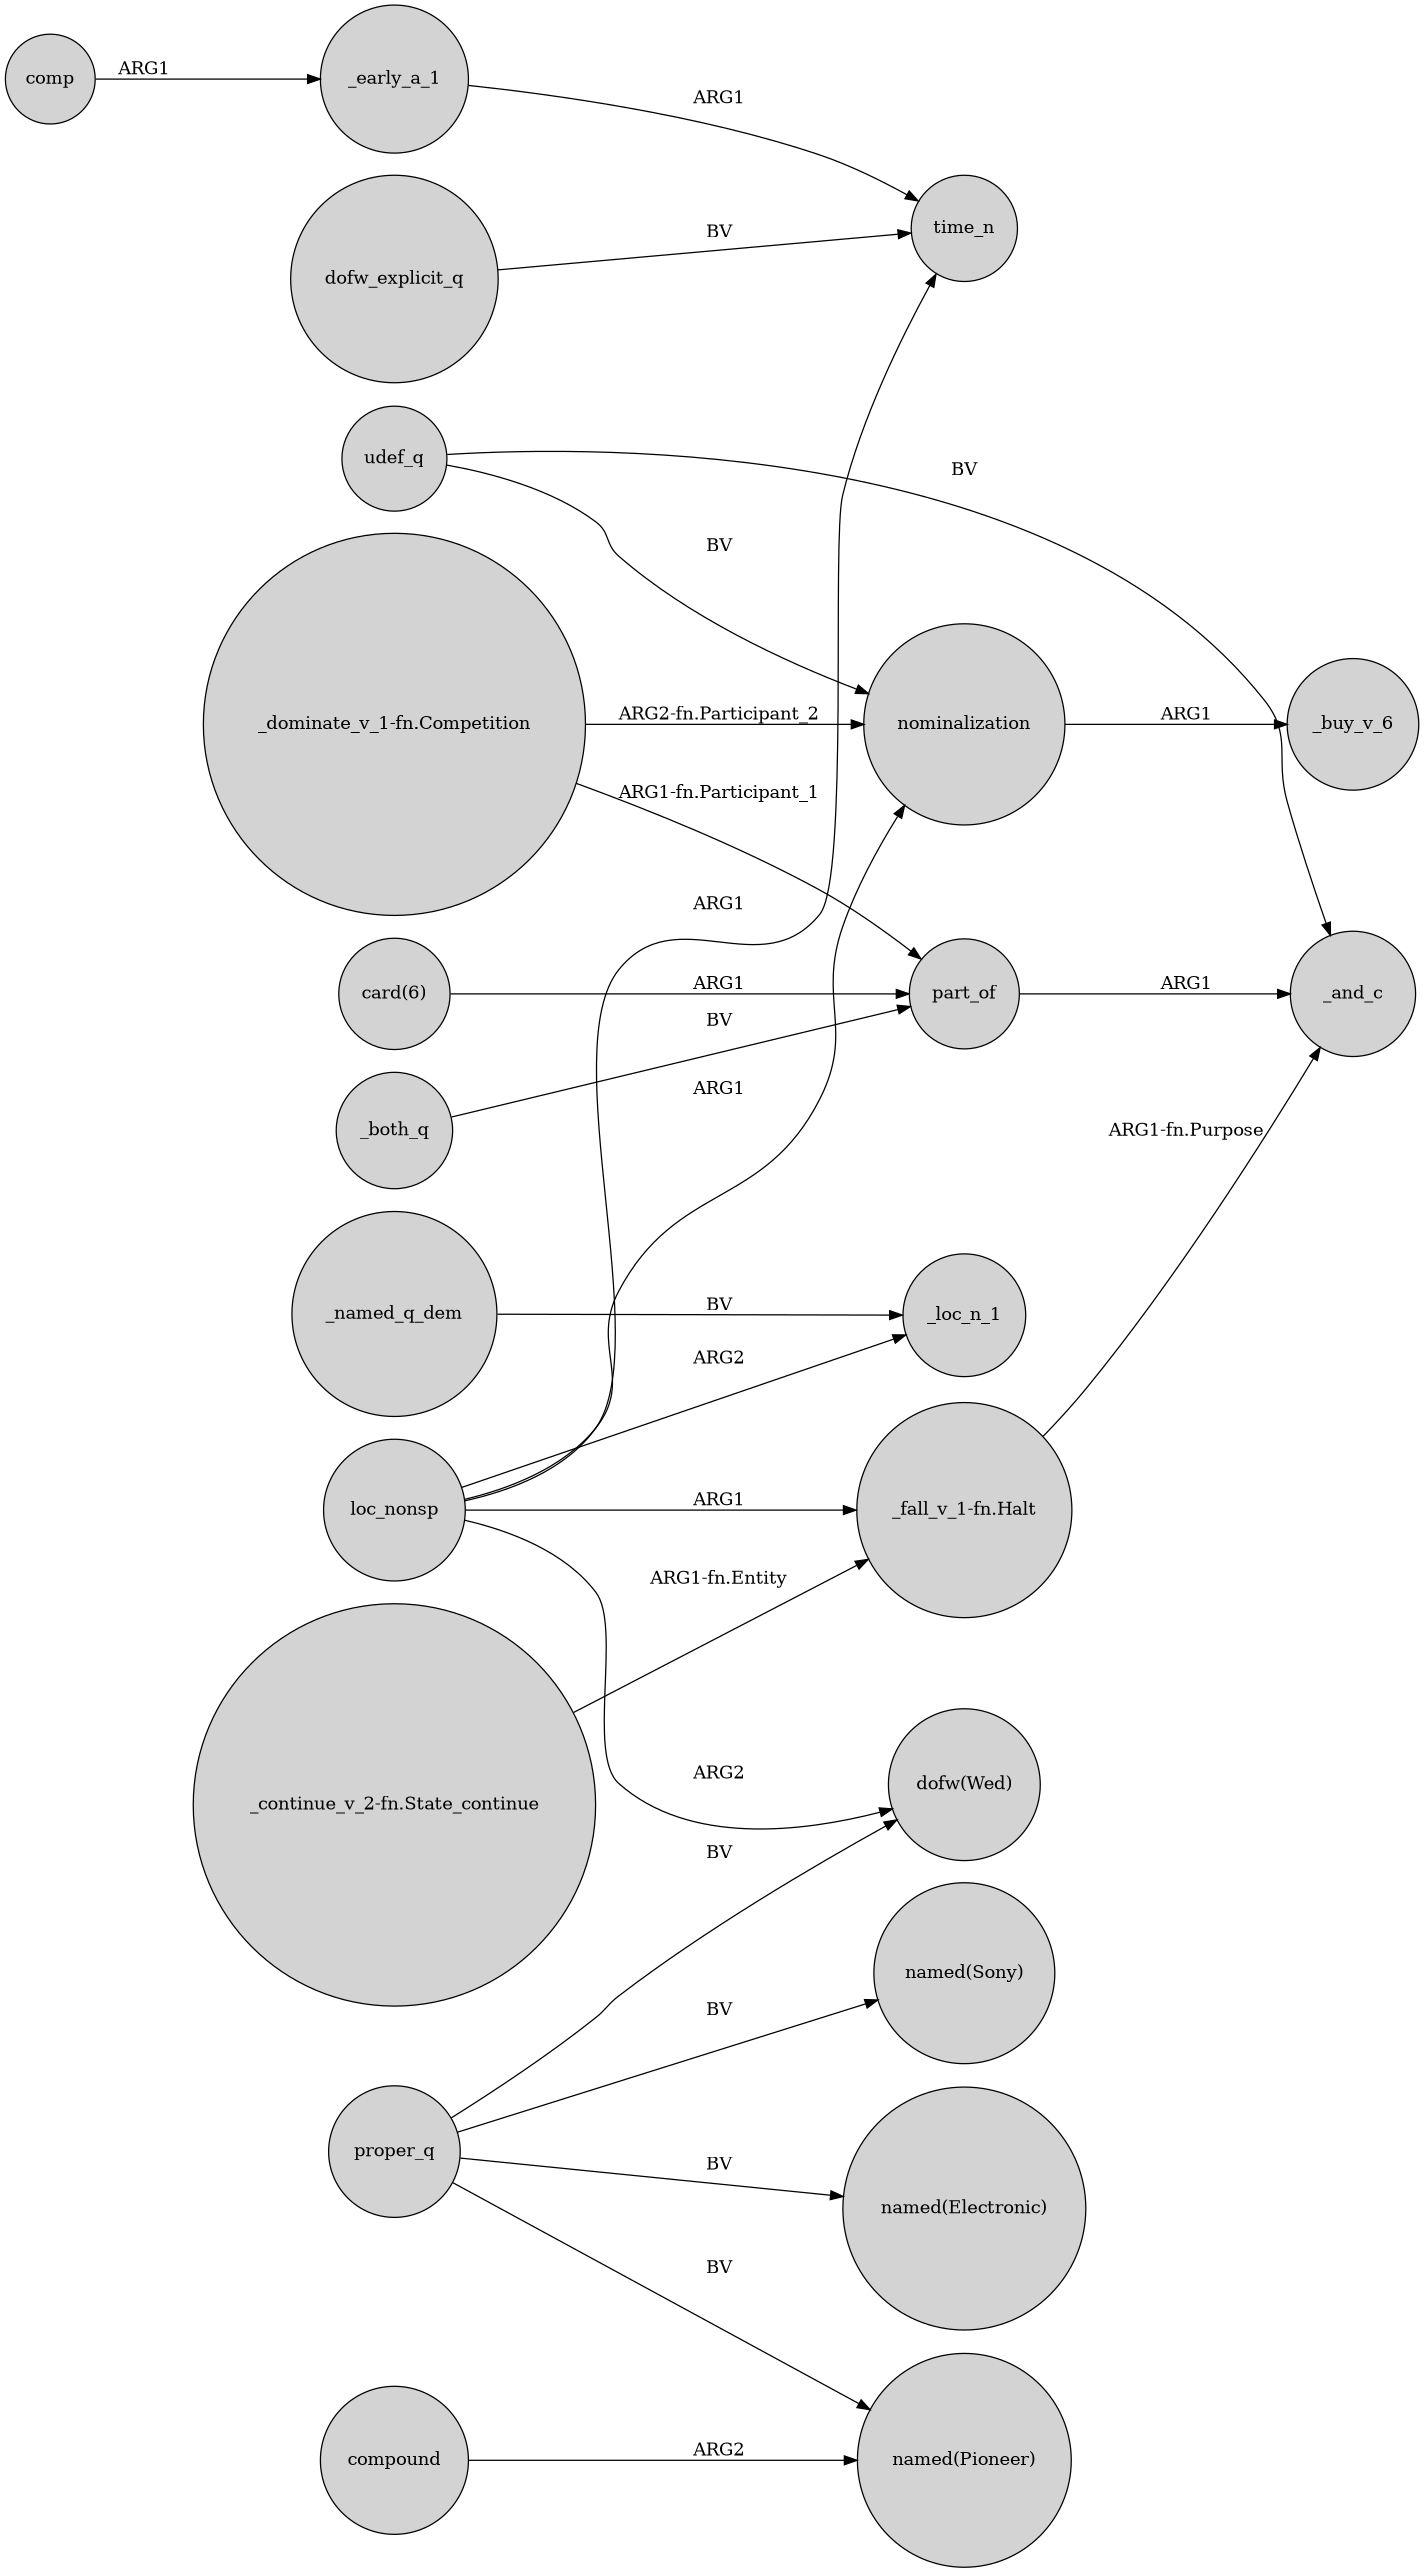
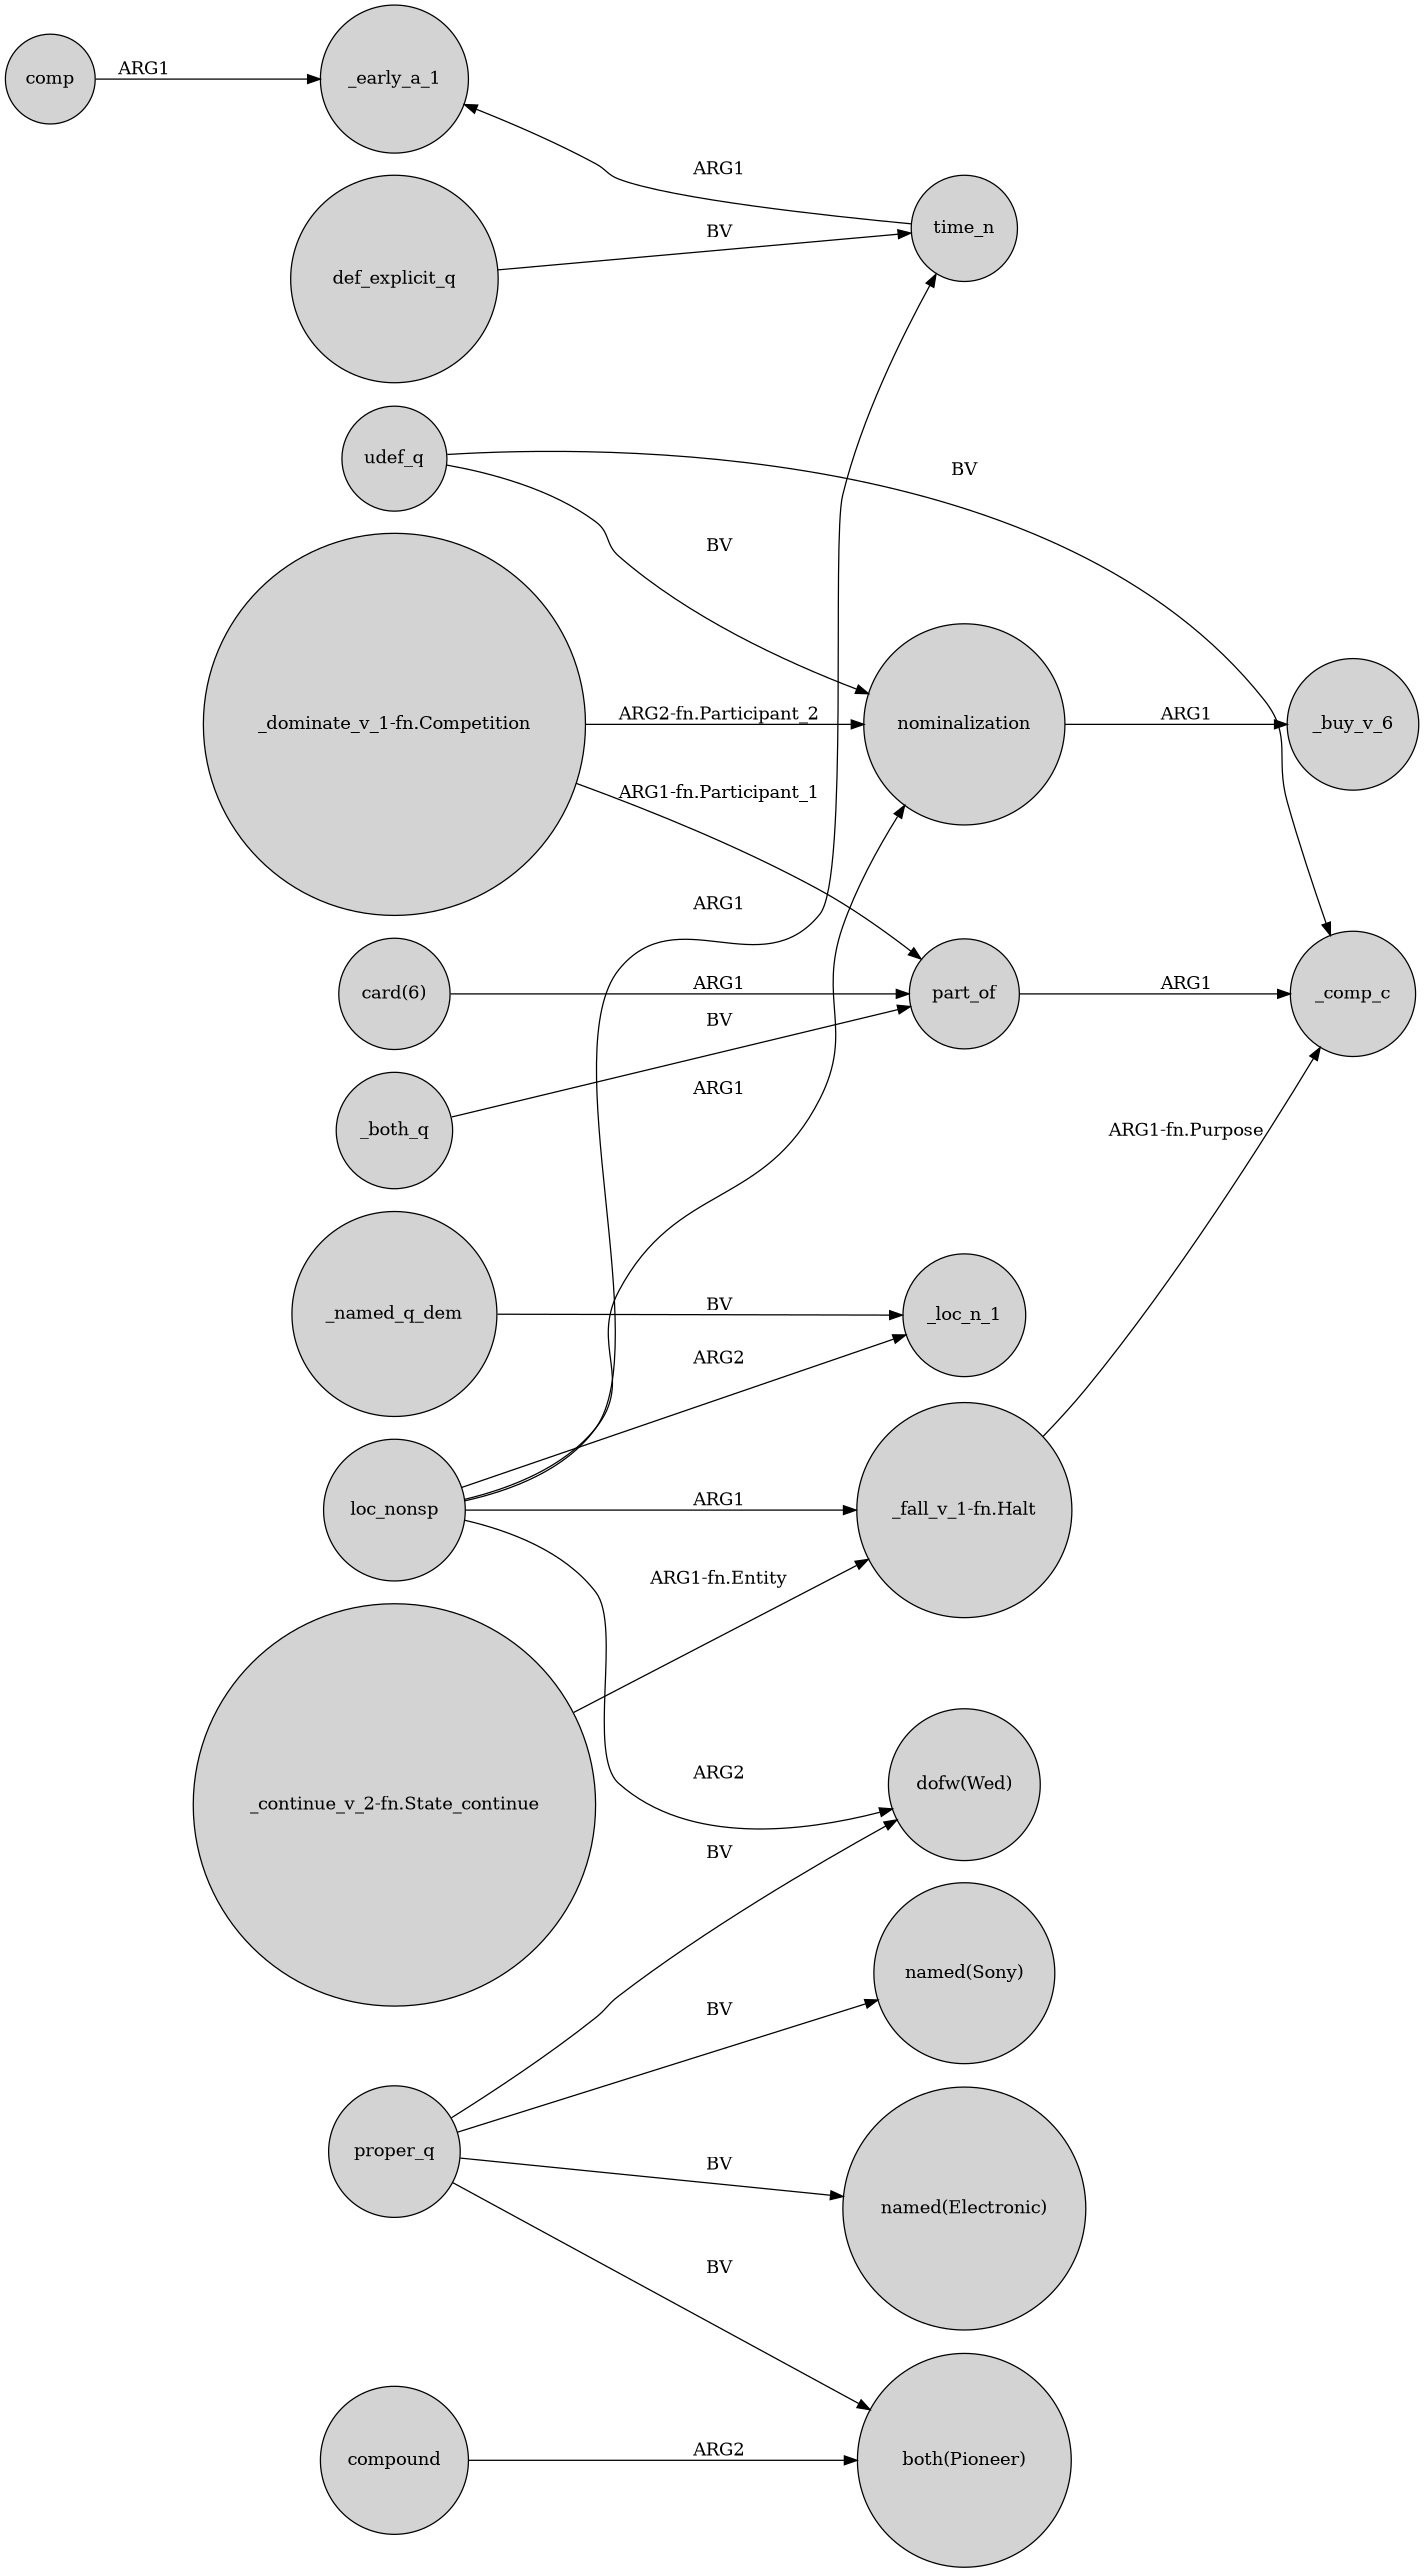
edge "_early_a_1" -> "time_n": reversed
node "dofw_explicit_q": label "dofw_explicit_q" -> "def_explicit_q"
node "_and_c": label "_and_c" -> "_comp_c"
node "named(Pioneer)": label "named(Pioneer)" -> "both(Pioneer)"
